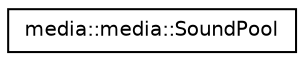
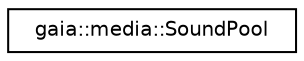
node "media::media::SoundPool": label "media::media::SoundPool" -> "gaia::media::SoundPool"
